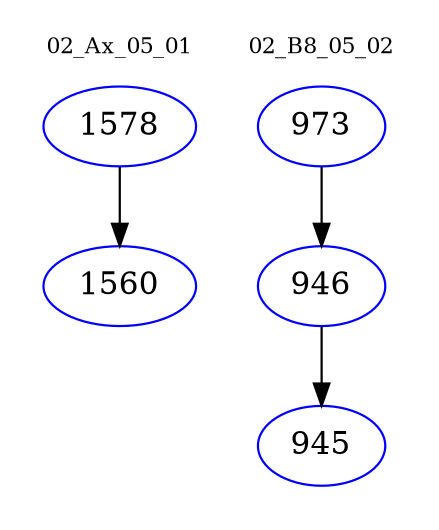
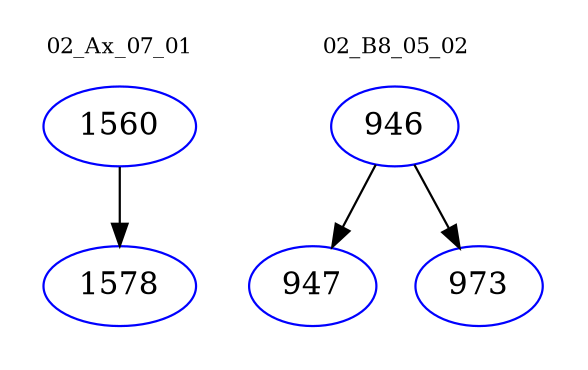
cluster "02_Ax_05_01": label "02_Ax_05_01" -> "02_Ax_07_01"
edge "1578" -> "1560": reversed
edge "973" -> "946": reversed
node "945": label "945" -> "947"
